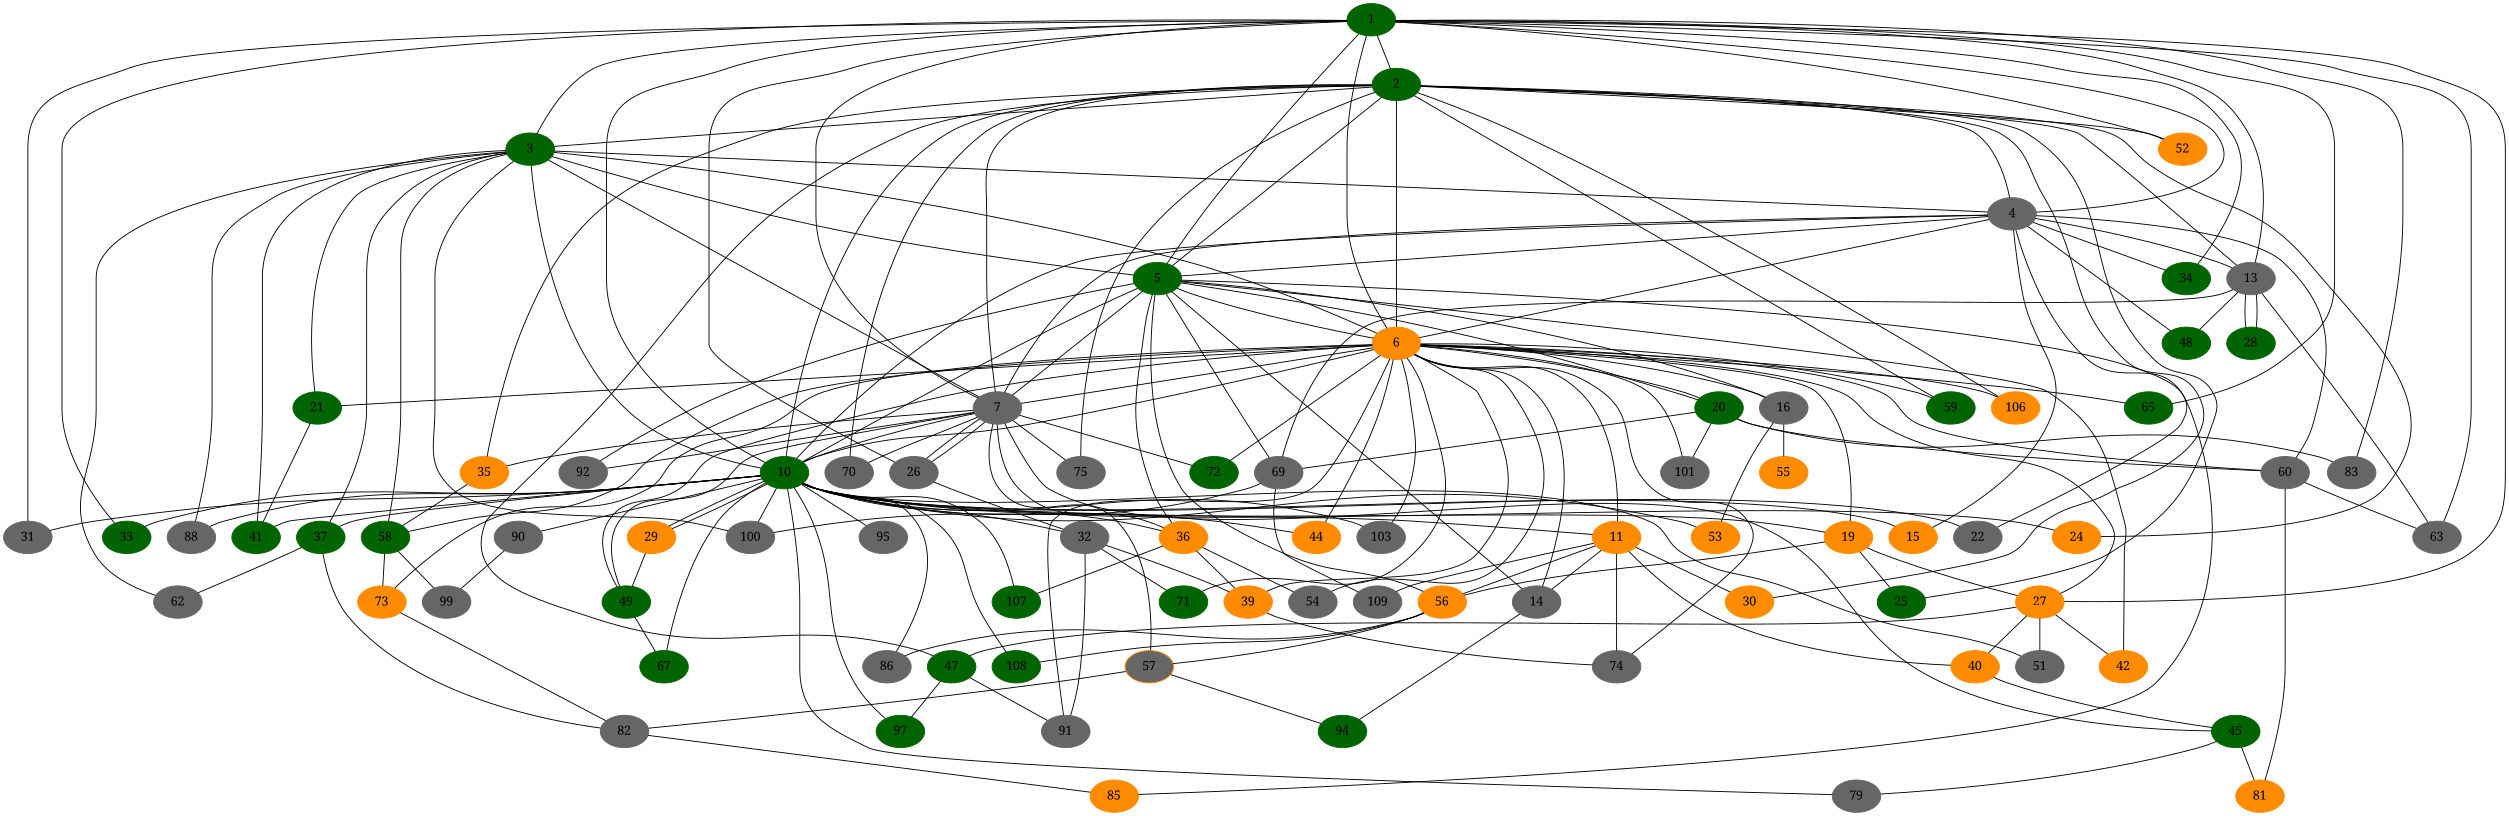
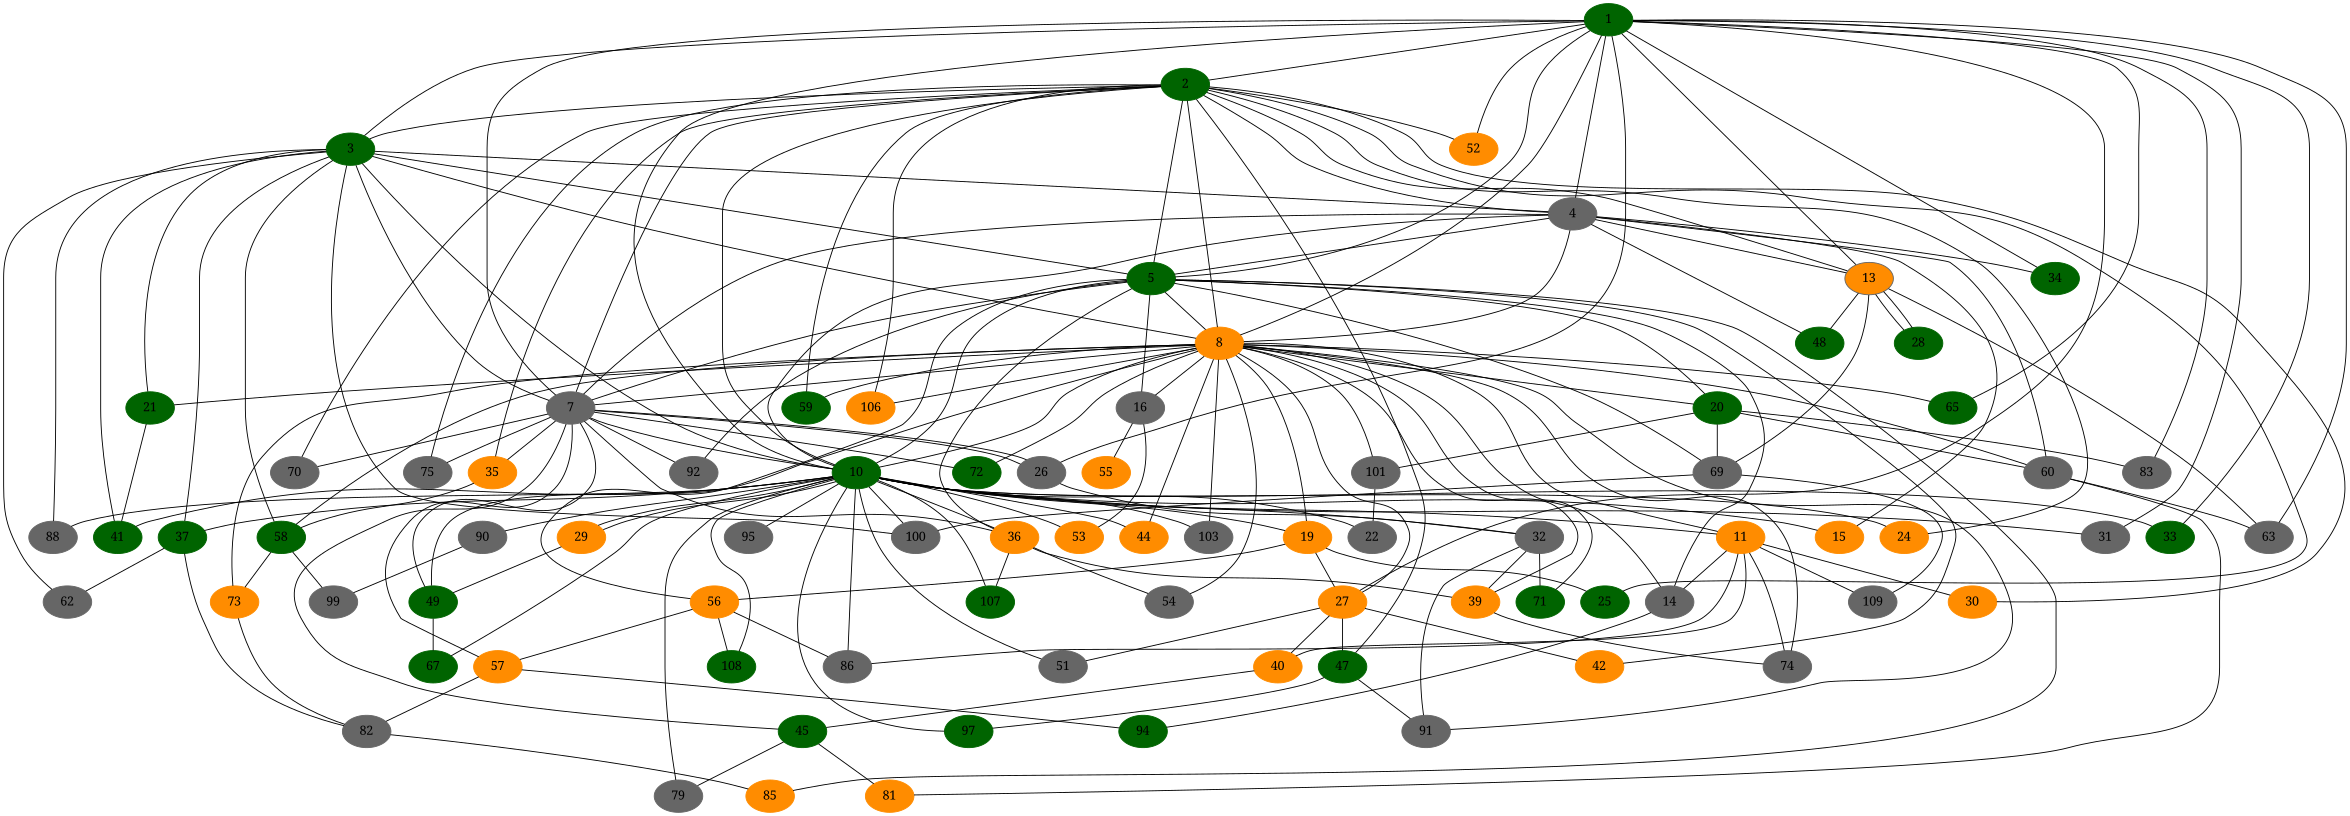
node "13": fillcolor gray40 -> darkorange
node "6": label "6" -> "8"
edge "4" -- "22": now "101" -- "22"
edge "11" -- "56": now "11" -- "86"
node "57": fillcolor gray40 -> darkorange
